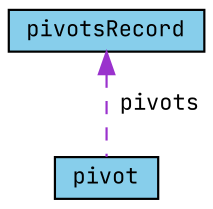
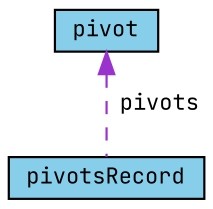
edge "pivot" -> "pivotsRecord": reversed
